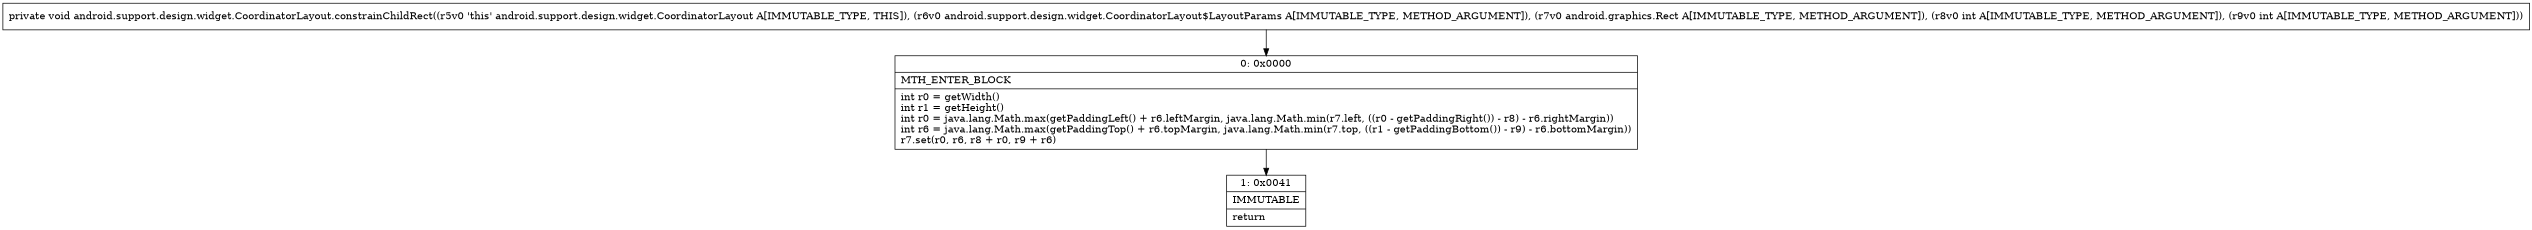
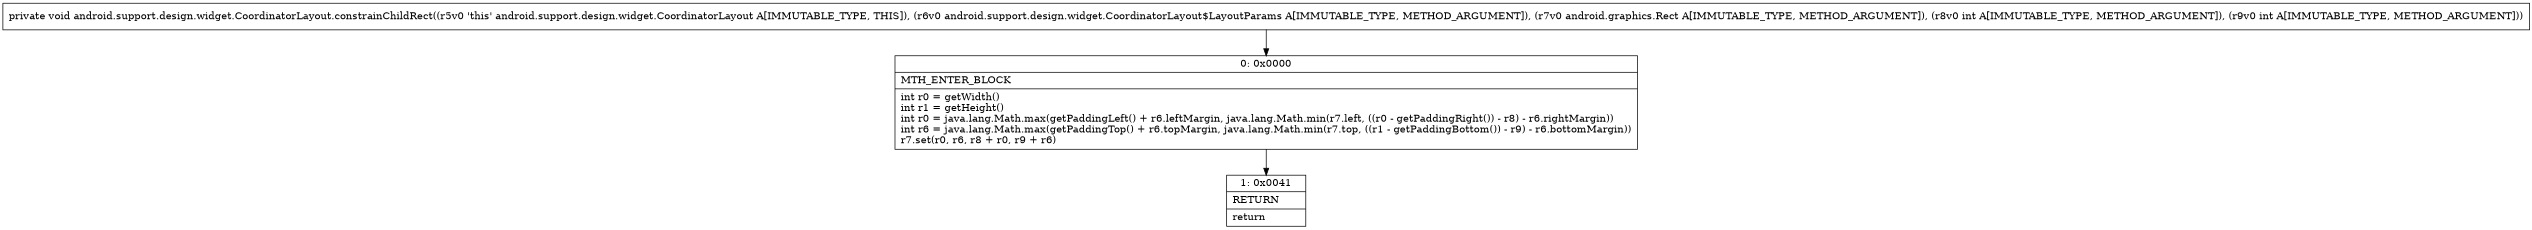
node "1: 0x0041": text "IMMUTABLE" -> "RETURN"
